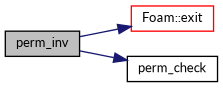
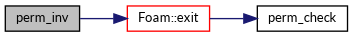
edge "perm_inv" -> "perm_check": now "Foam::exit" -> "perm_check"
